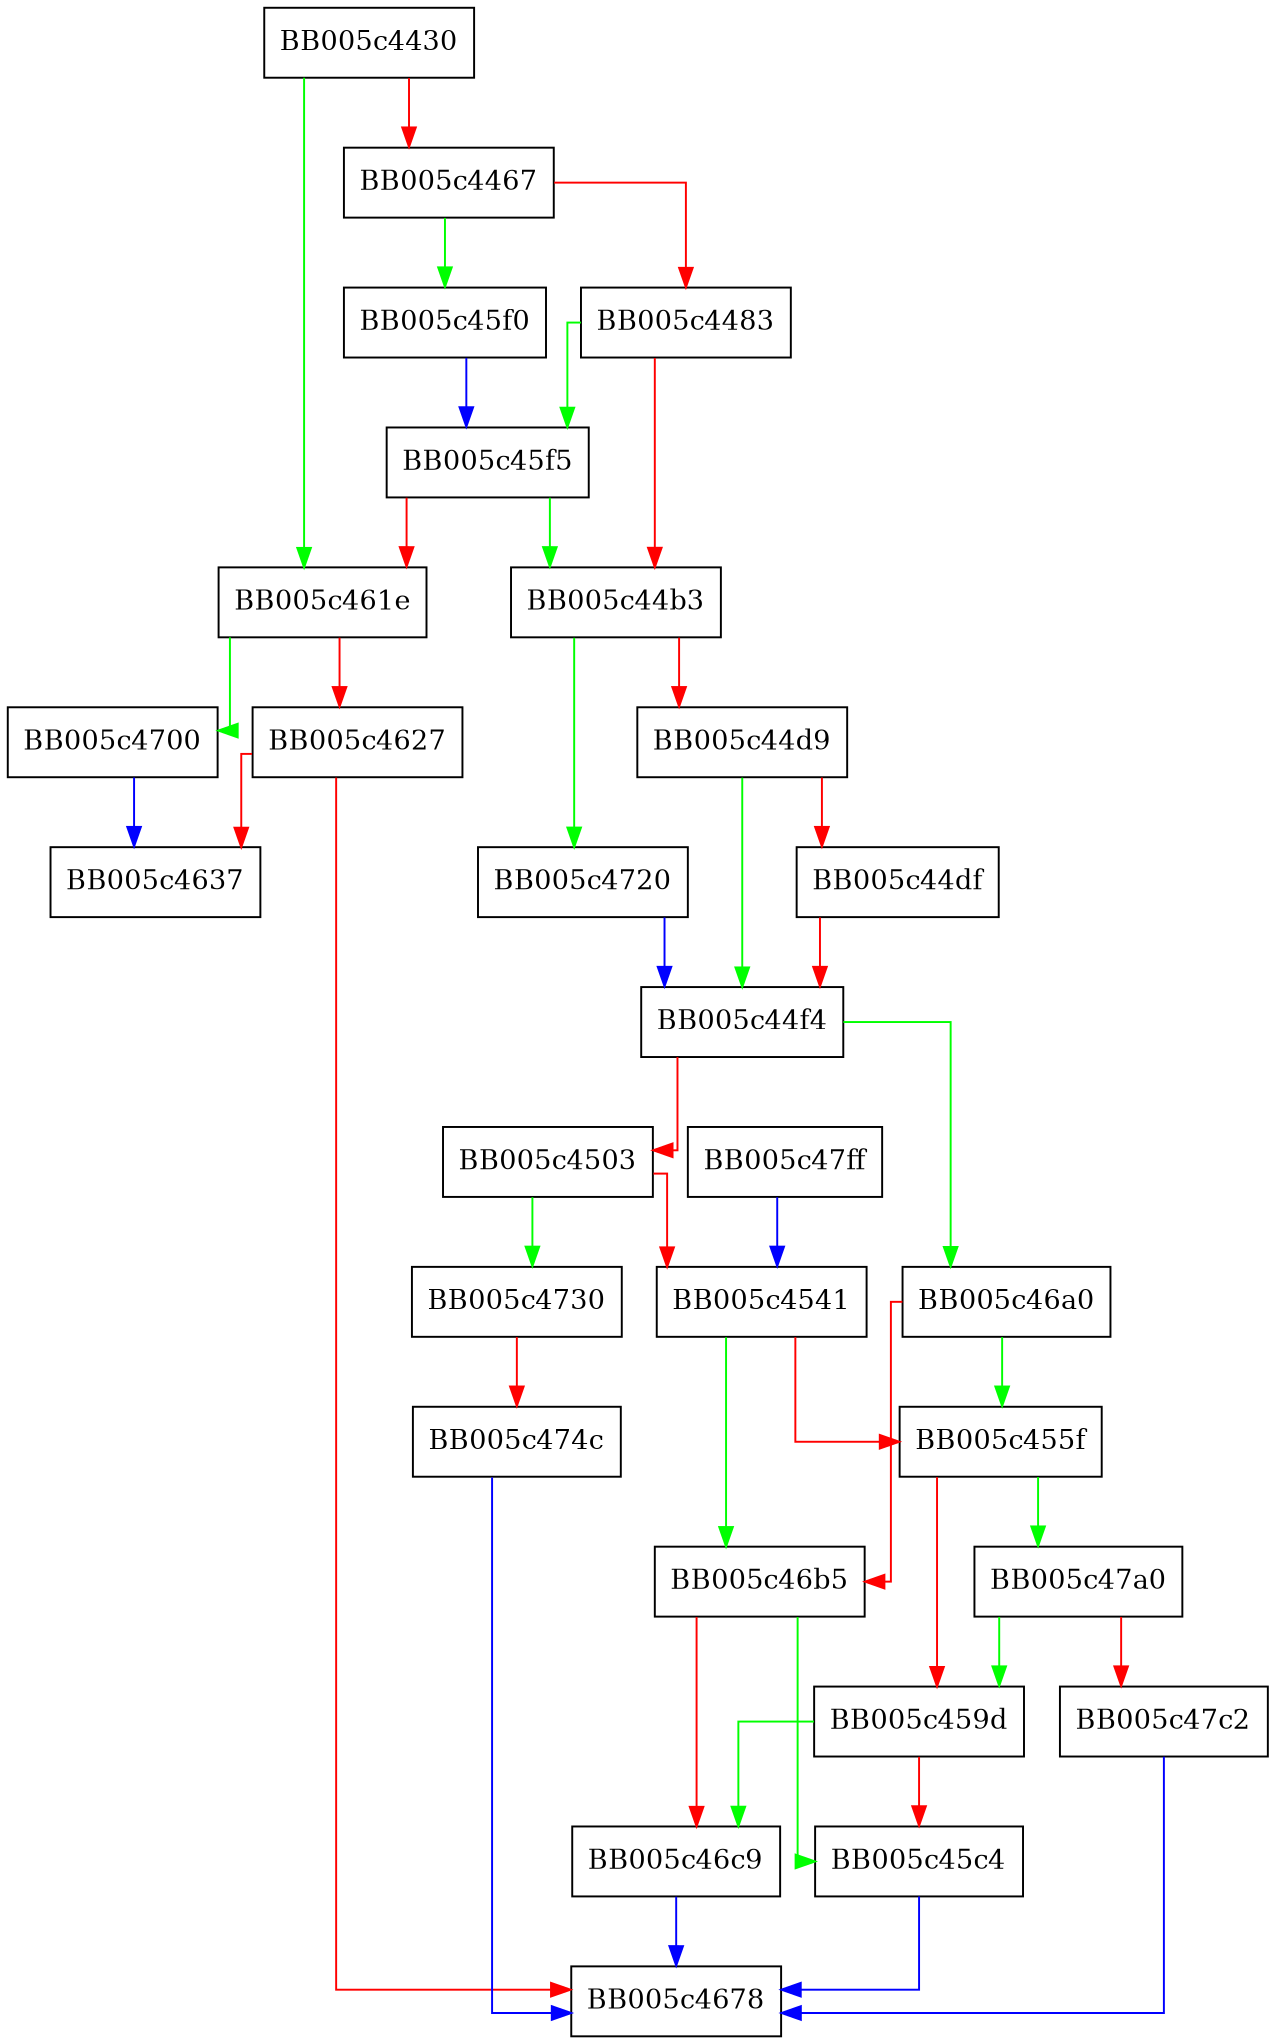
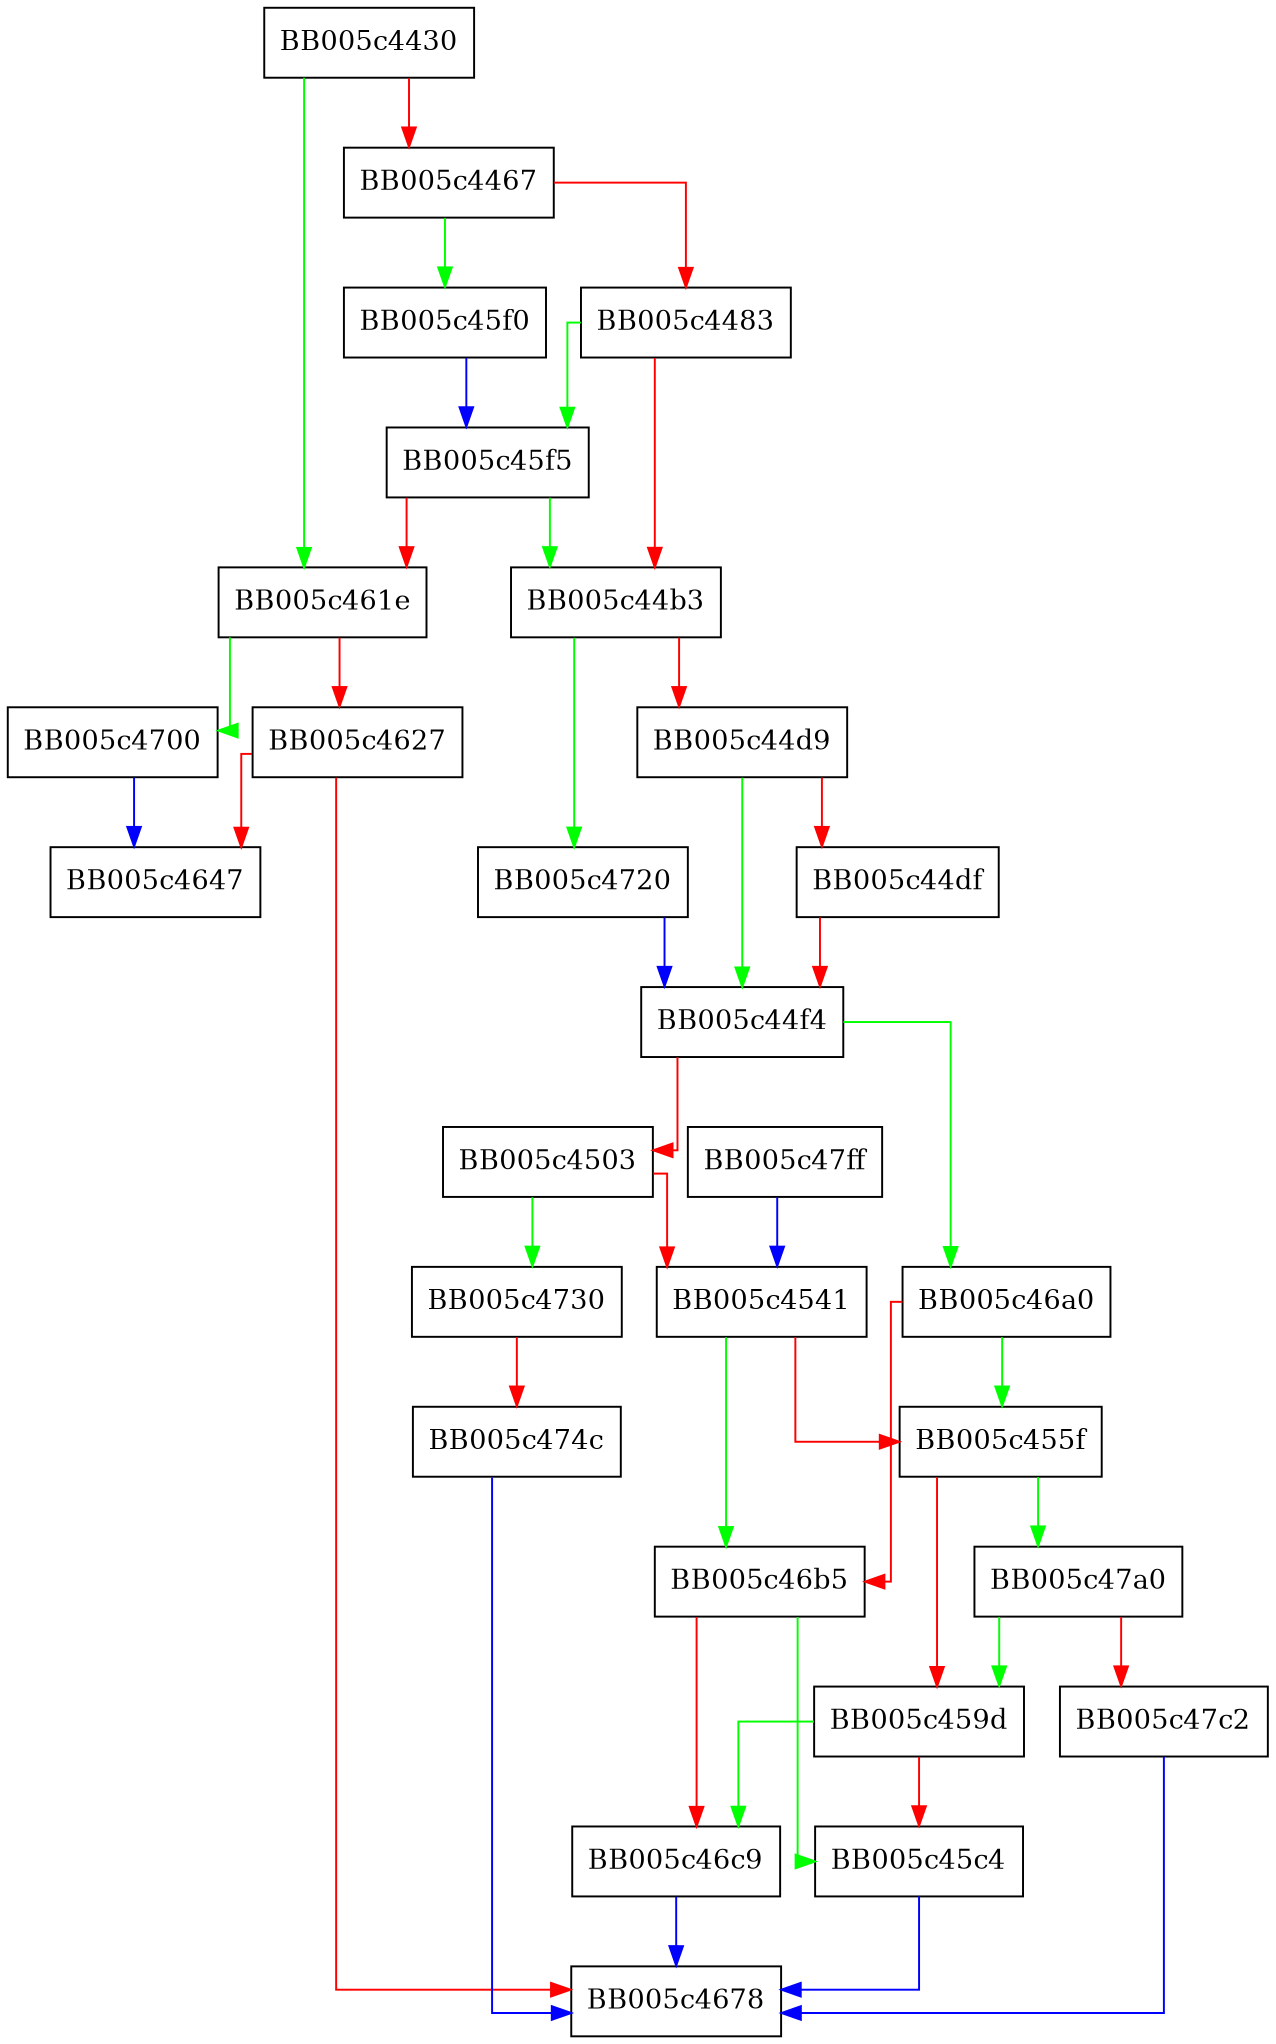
node "BB005c4637": label "BB005c4637" -> "BB005c4647"
